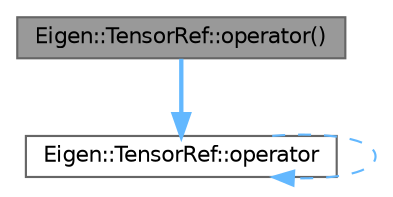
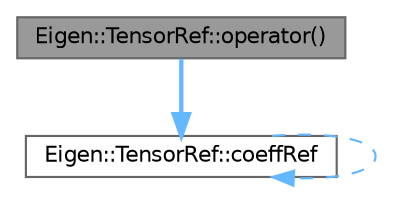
node "Eigen::TensorRef::operator": label "Eigen::TensorRef::operator" -> "Eigen::TensorRef::coeffRef"
